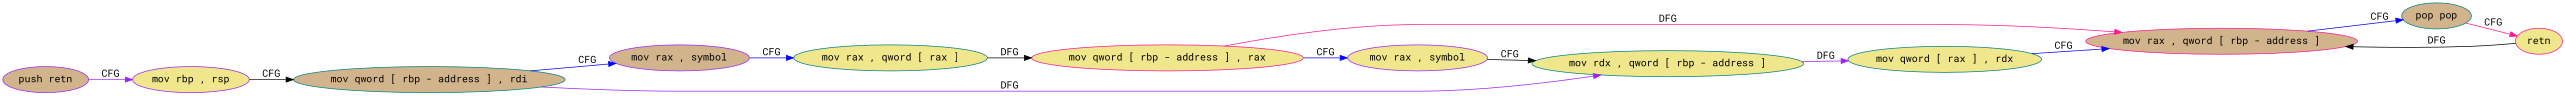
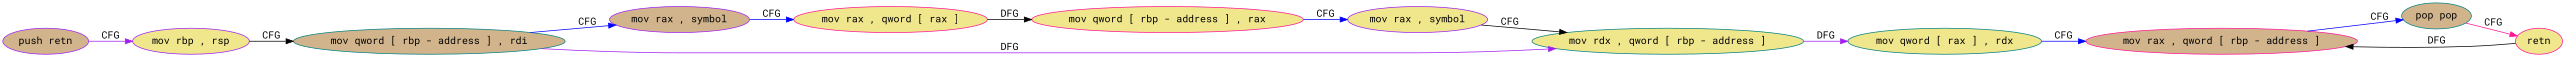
edge "mov qword [ rbp - address ] , rax" -> "mov rax , qword [ rbp - address ]": removed, label "DFG"
node "mov rax , qword [ rax ]": color teal -> deeppink
